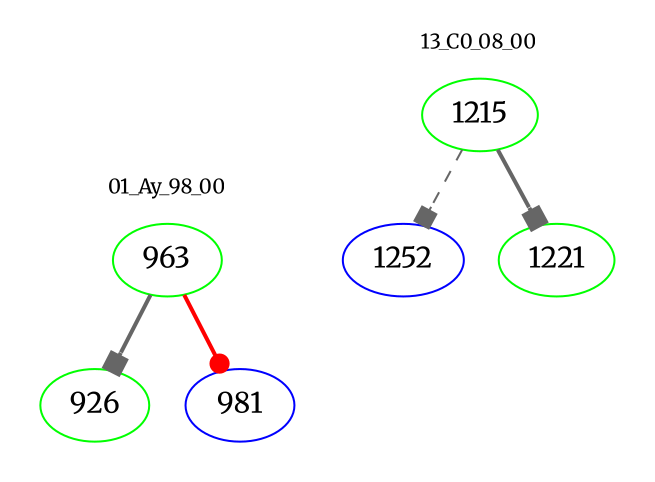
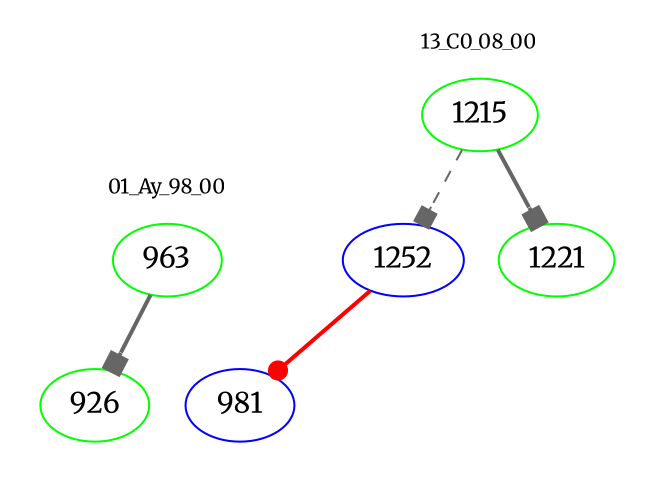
edge "963" -> "981": now "1252" -> "981"
